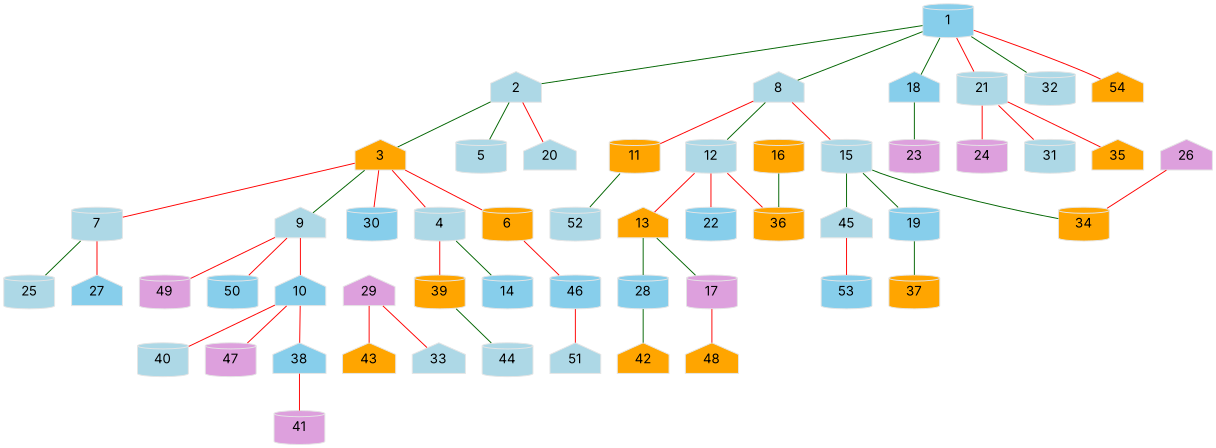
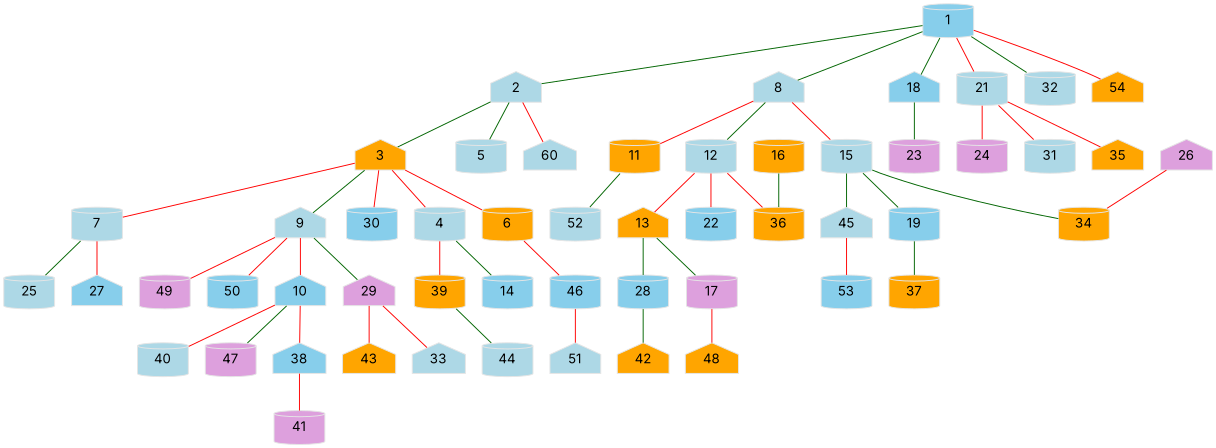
node "20": label "20" -> "60"
edge "9" -- "29": added
edge "10" -- "47": color red -> darkgreen
